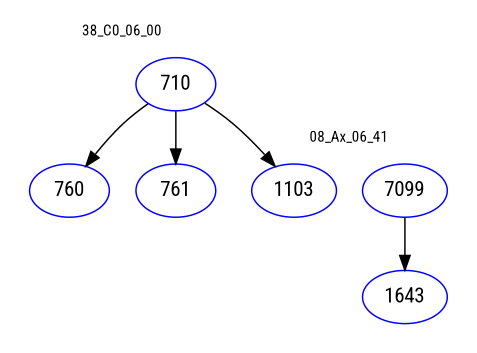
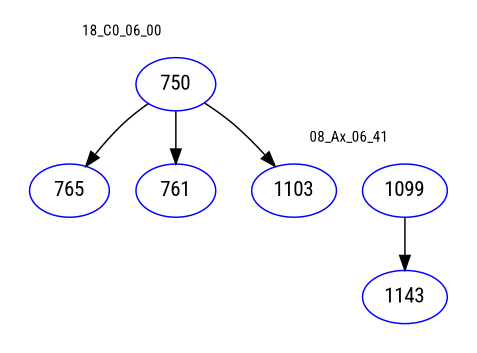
cluster "38_C0_06_00": label "38_C0_06_00" -> "18_C0_06_00"
node "710": label "710" -> "750"
node "760": label "760" -> "765"
node "7099": label "7099" -> "1099"
node "1643": label "1643" -> "1143"
